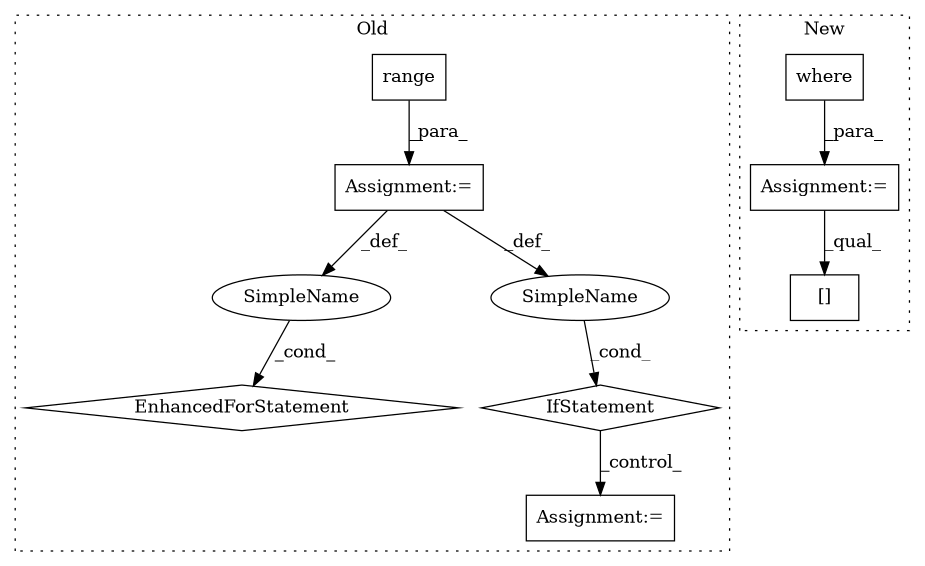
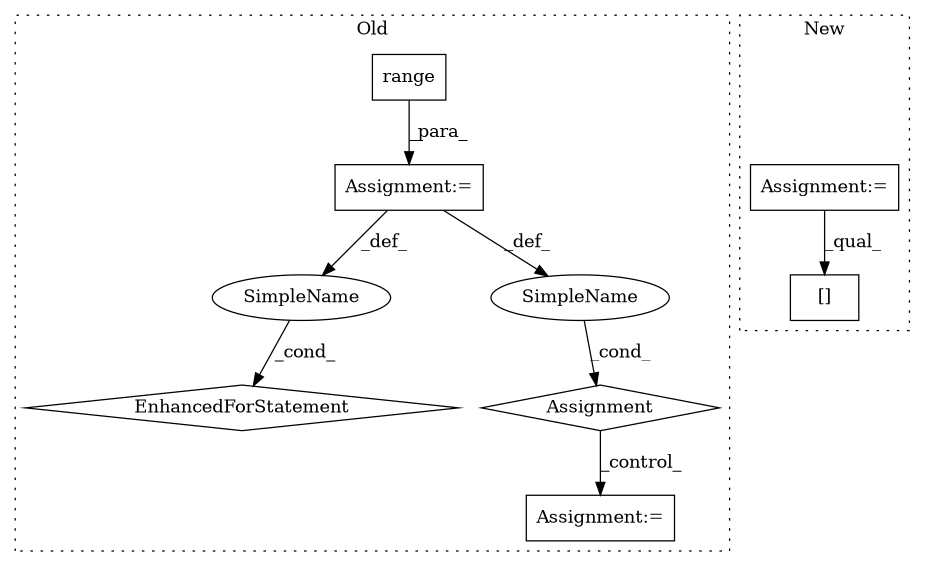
node "where": removed
node "IfStatement": label "IfStatement" -> "Assignment"
